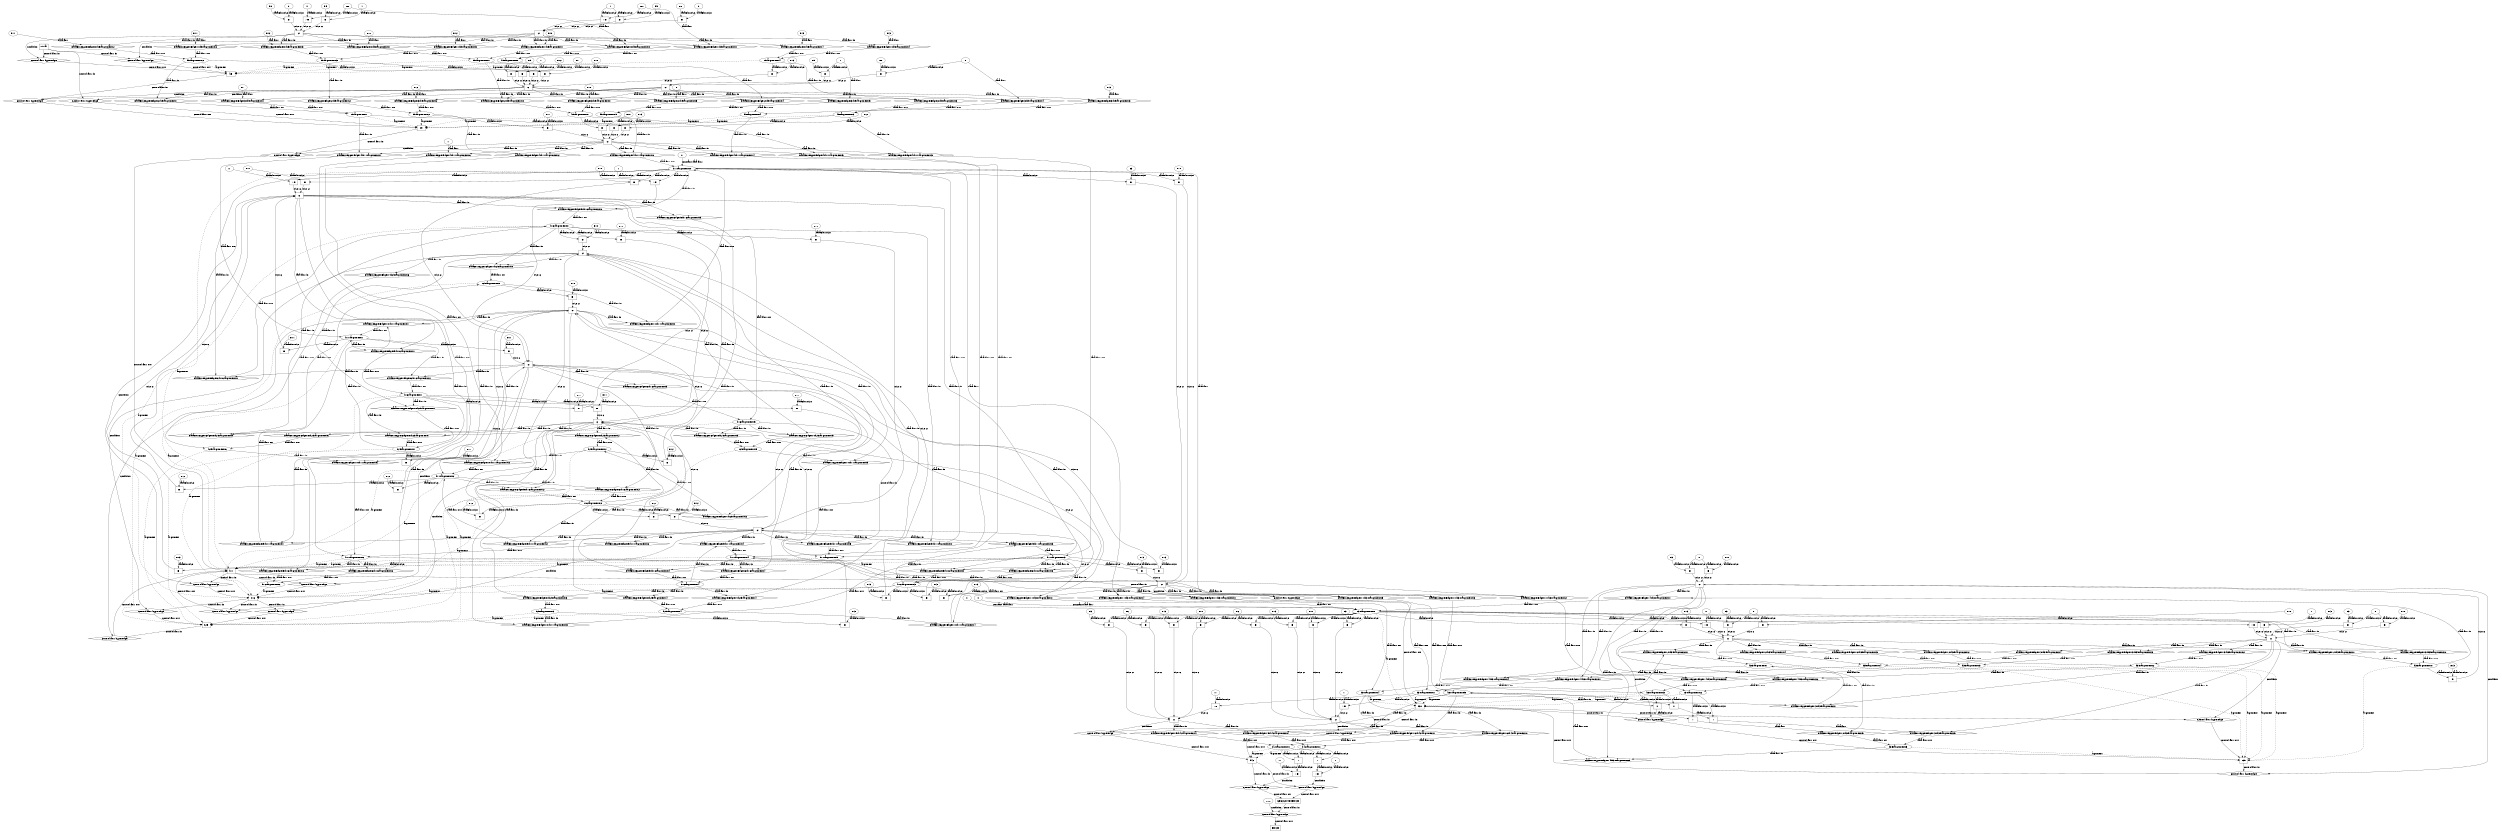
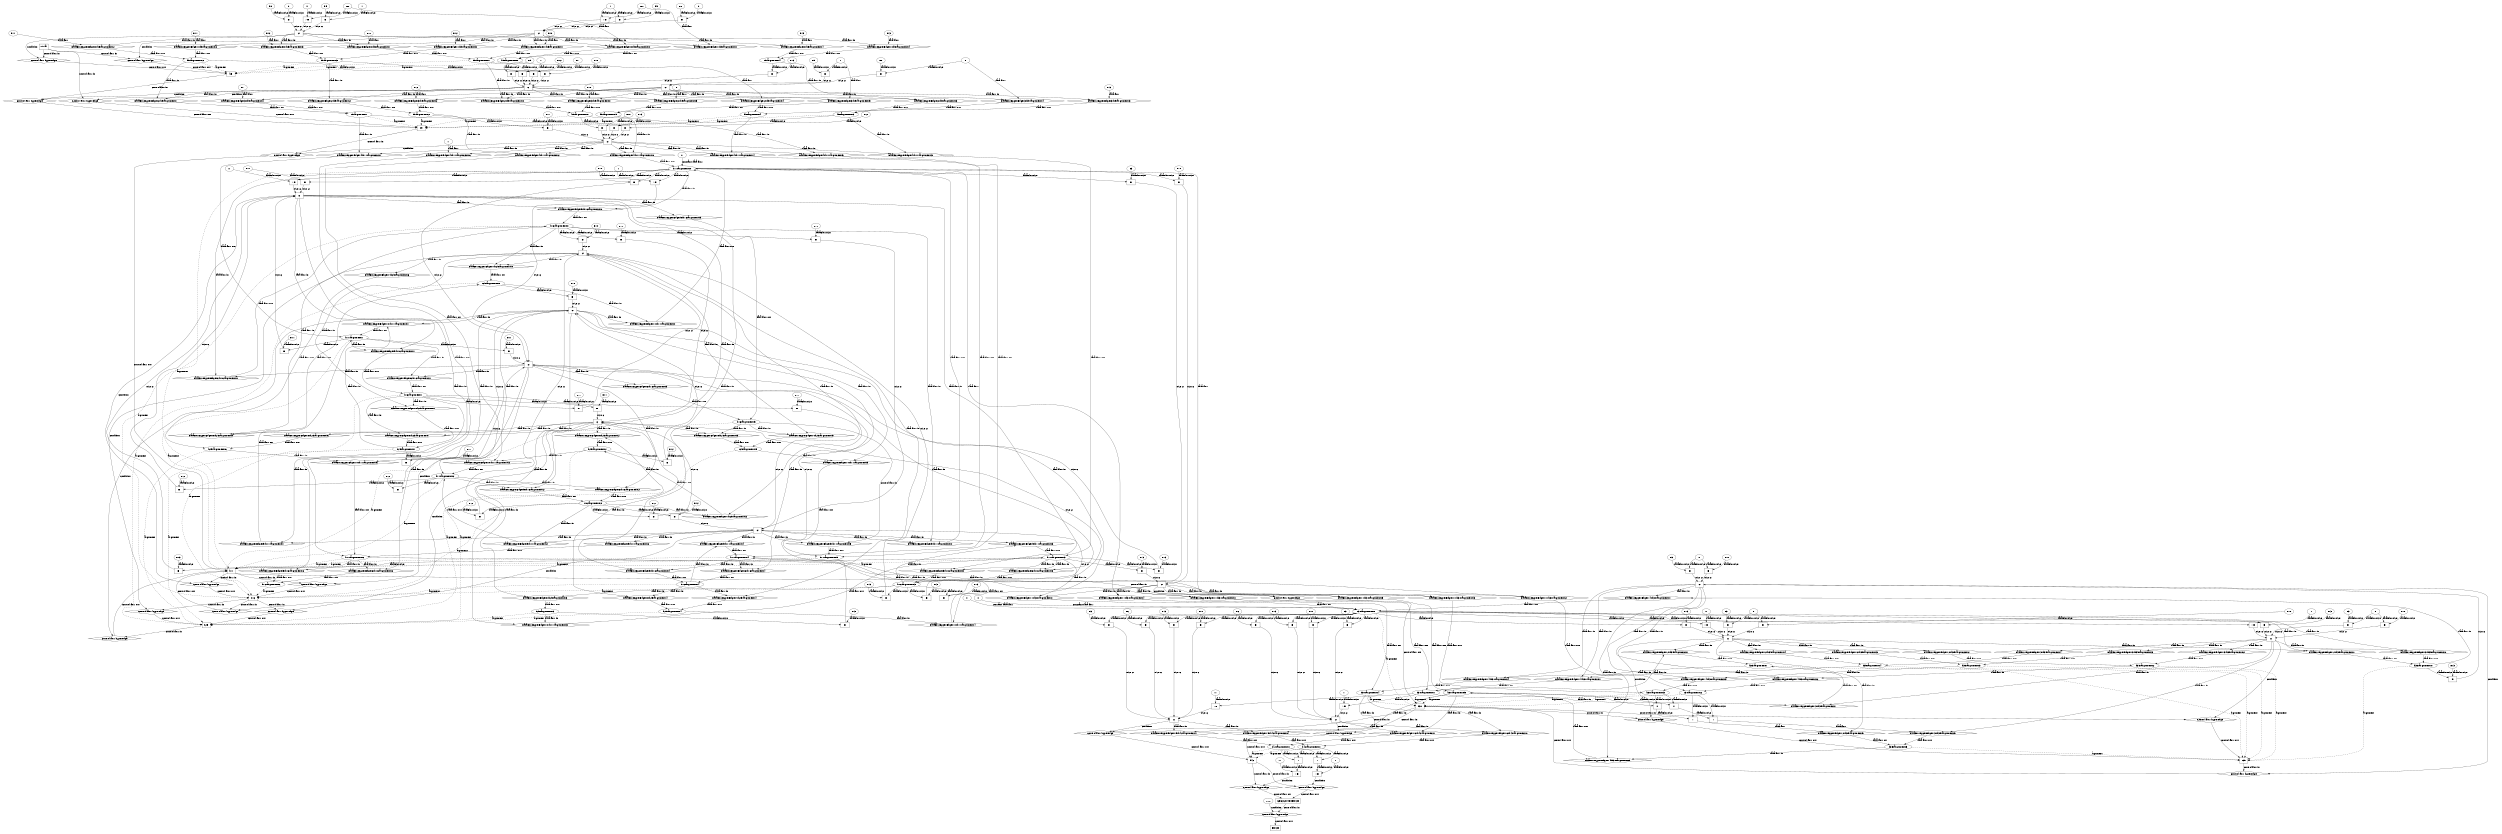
edge "h5_argument_4" -> "h5": removed, label "argument"
